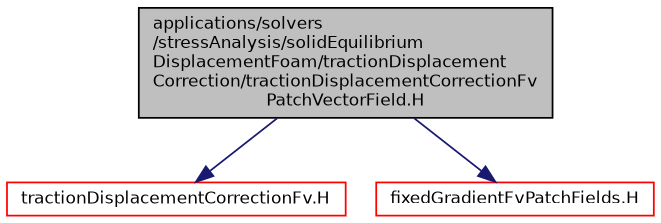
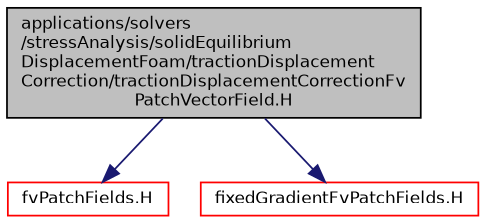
node "tractionDisplacementCorrectionFv.H": label "tractionDisplacementCorrectionFv.H" -> "fvPatchFields.H"
